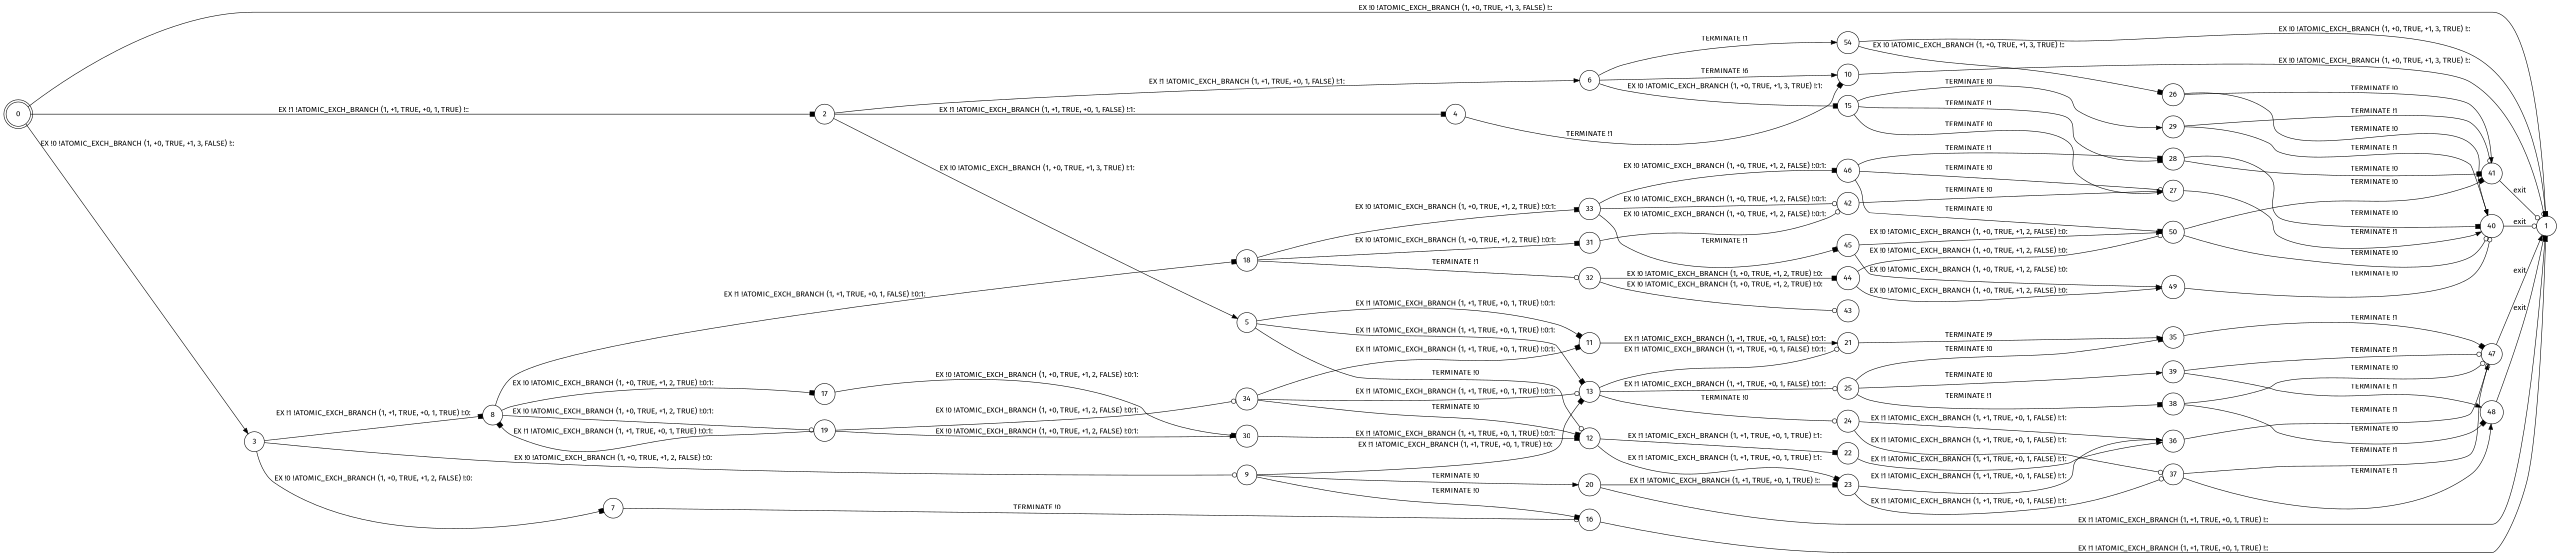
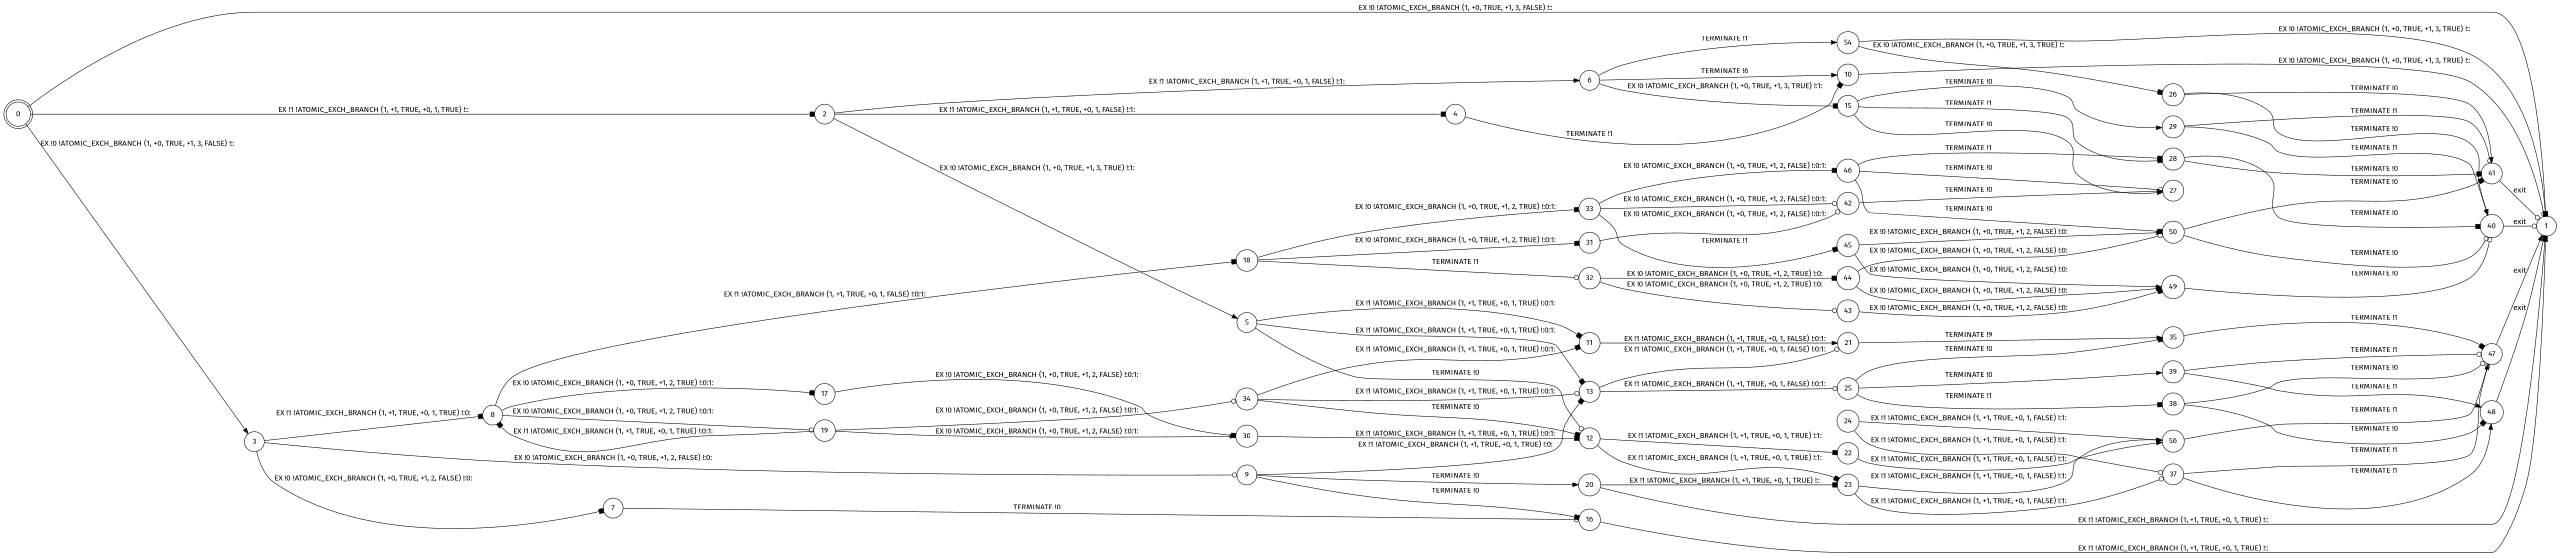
edge "27" -> "40": removed, label "TERMINATE !1"
edge "43" -> "49": added, label "EX !0 !ATOMIC_EXCH_BRANCH (1, +0, TRUE, +1, 2, FALSE) !:0:"
edge "13" -> "24": removed, label "TERMINATE !0"
node "36": label "36" -> "56"
